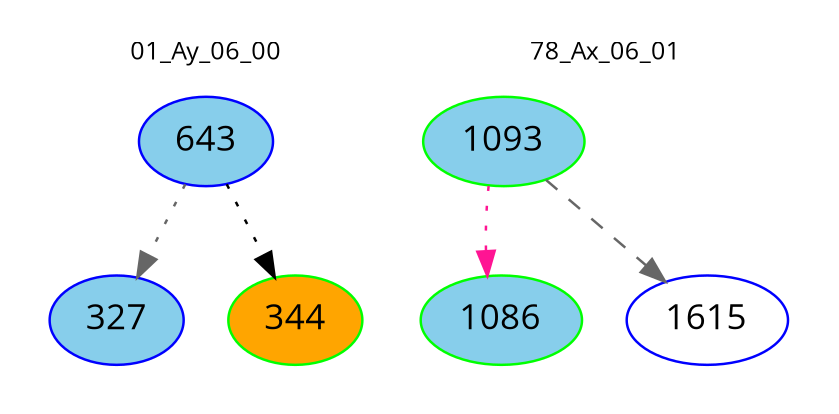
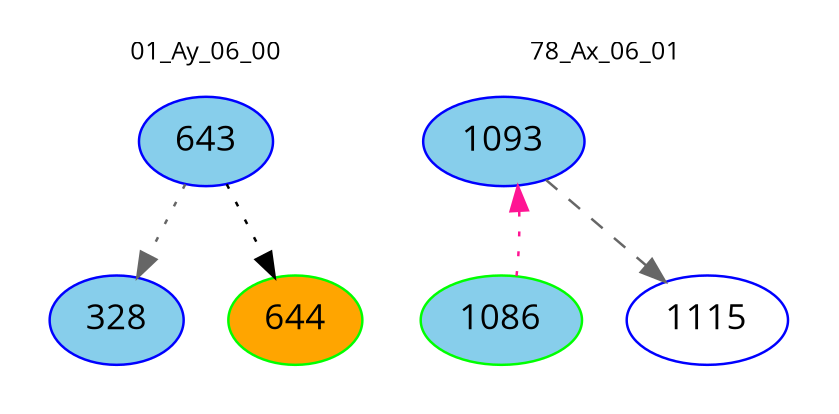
node "1093": color green -> blue
edge "1093" -> "1086": reversed
node "327": label "327" -> "328"
node "344": label "344" -> "644"
node "1615": label "1615" -> "1115"
